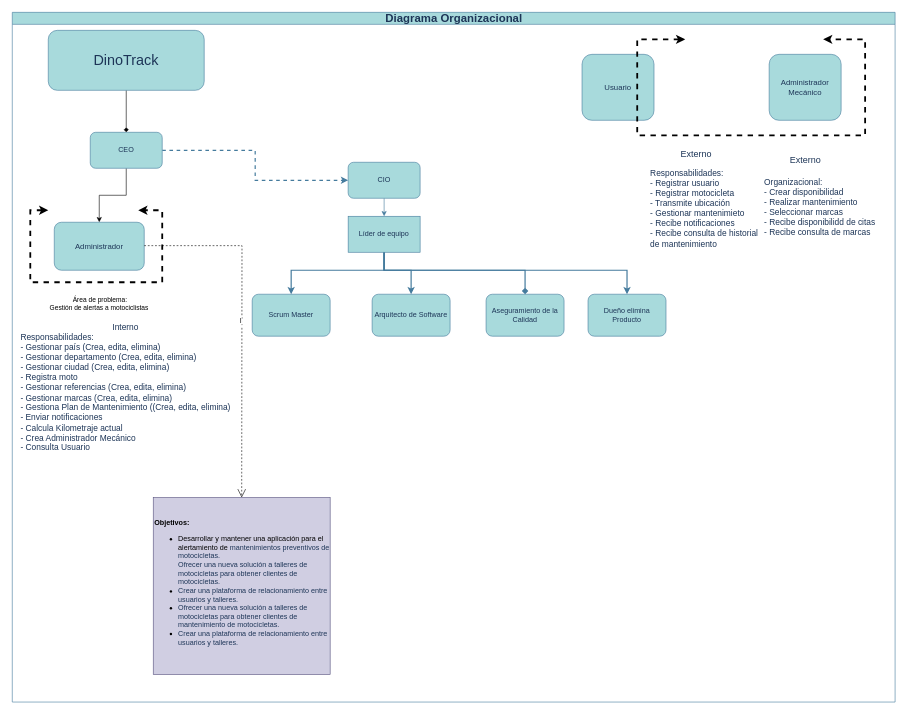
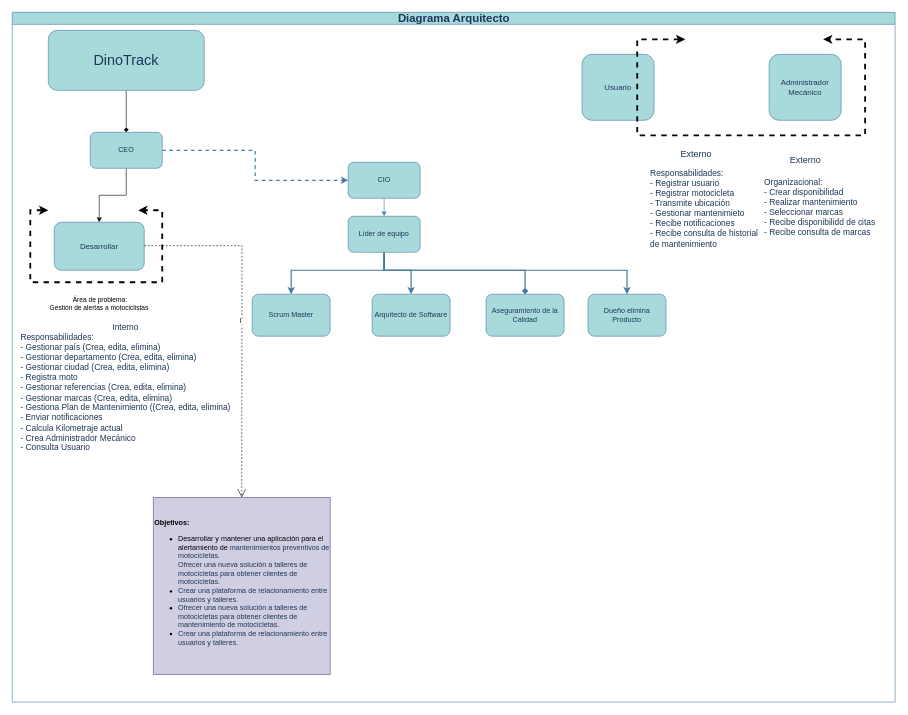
node "Diagrama Organizacional": label "Diagrama Organizacional" -> "Diagrama Arquitecto"
node "Líder de equipo": shape rectangle -> rounded rectangle
node "Administrador": label "Administrador" -> "Desarrollar"
